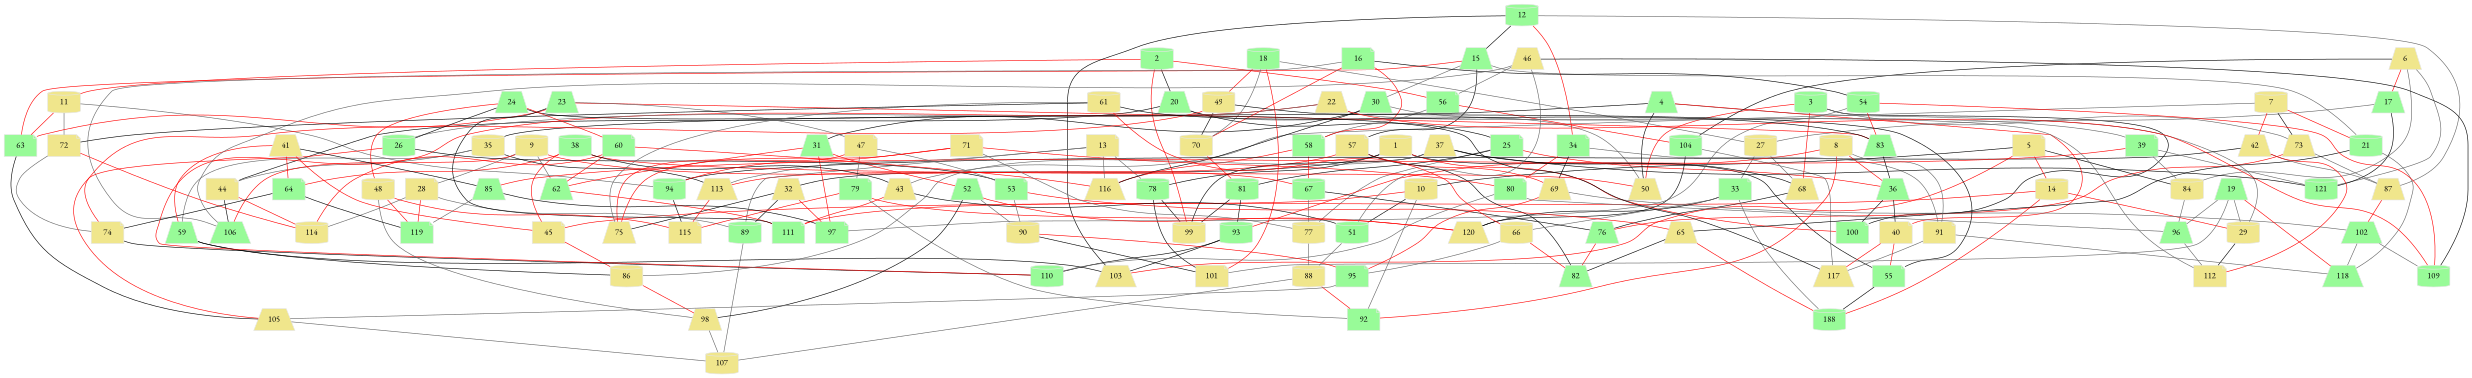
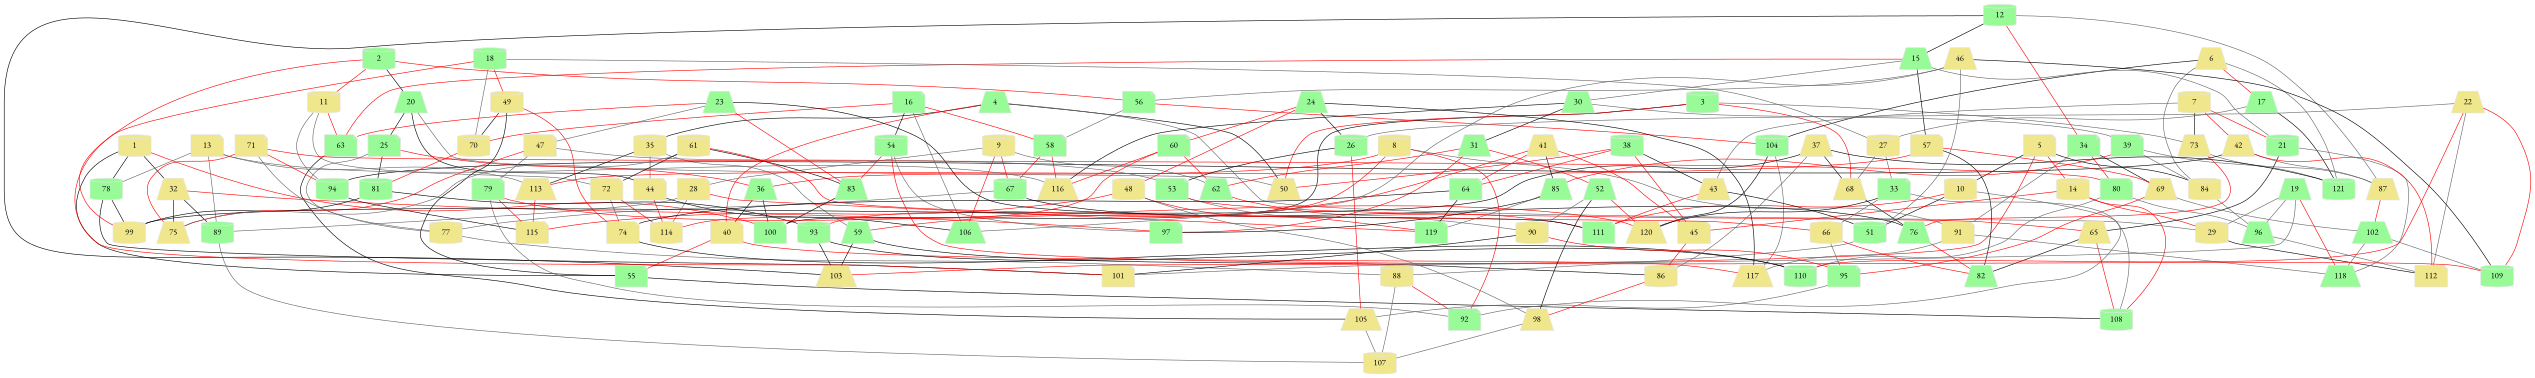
edge "83" -- "36": now "83" -- "100"
node "188": label "188" -> "108"
